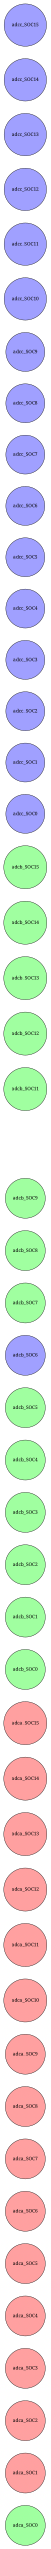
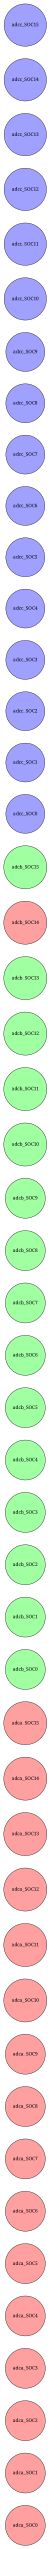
node "adcb_SOC14": fillcolor #a0ffa0 -> #ffa0a0
node "adcb_SOC10": added
node "adcb_SOC6": fillcolor #a0a0ff -> #a0ffa0
node "adca_SOC0": fillcolor #a0ffa0 -> #ffa0a0
